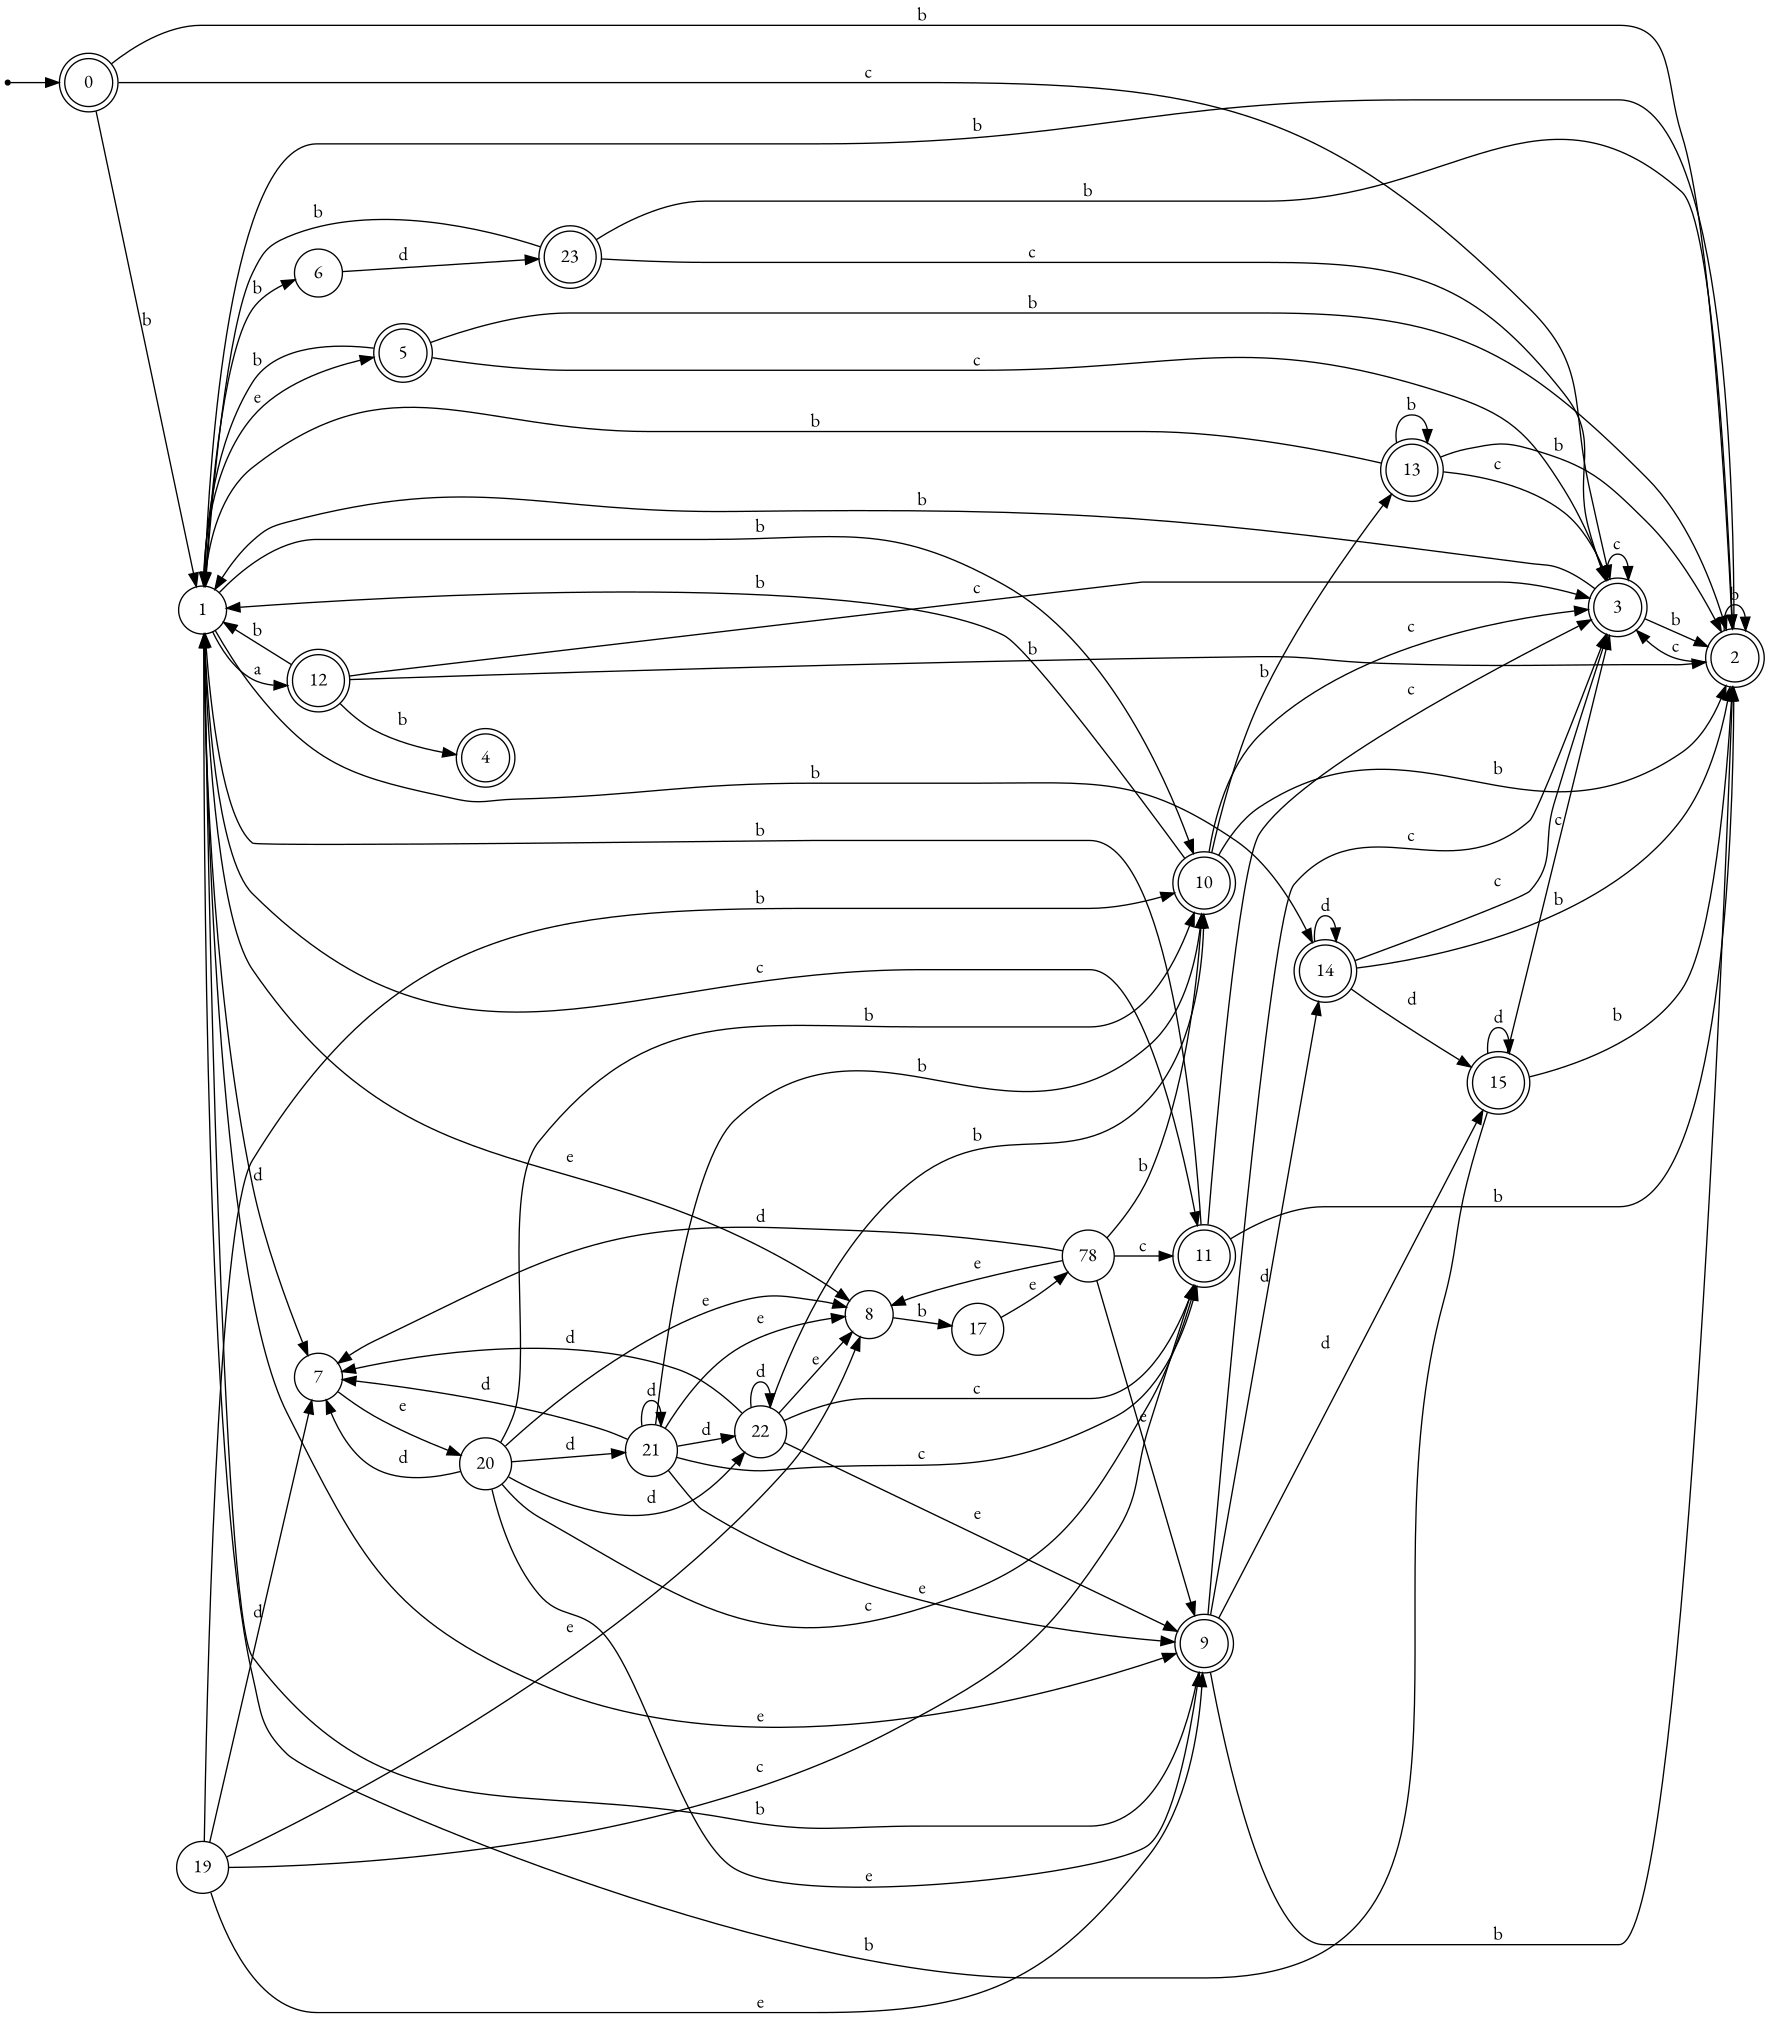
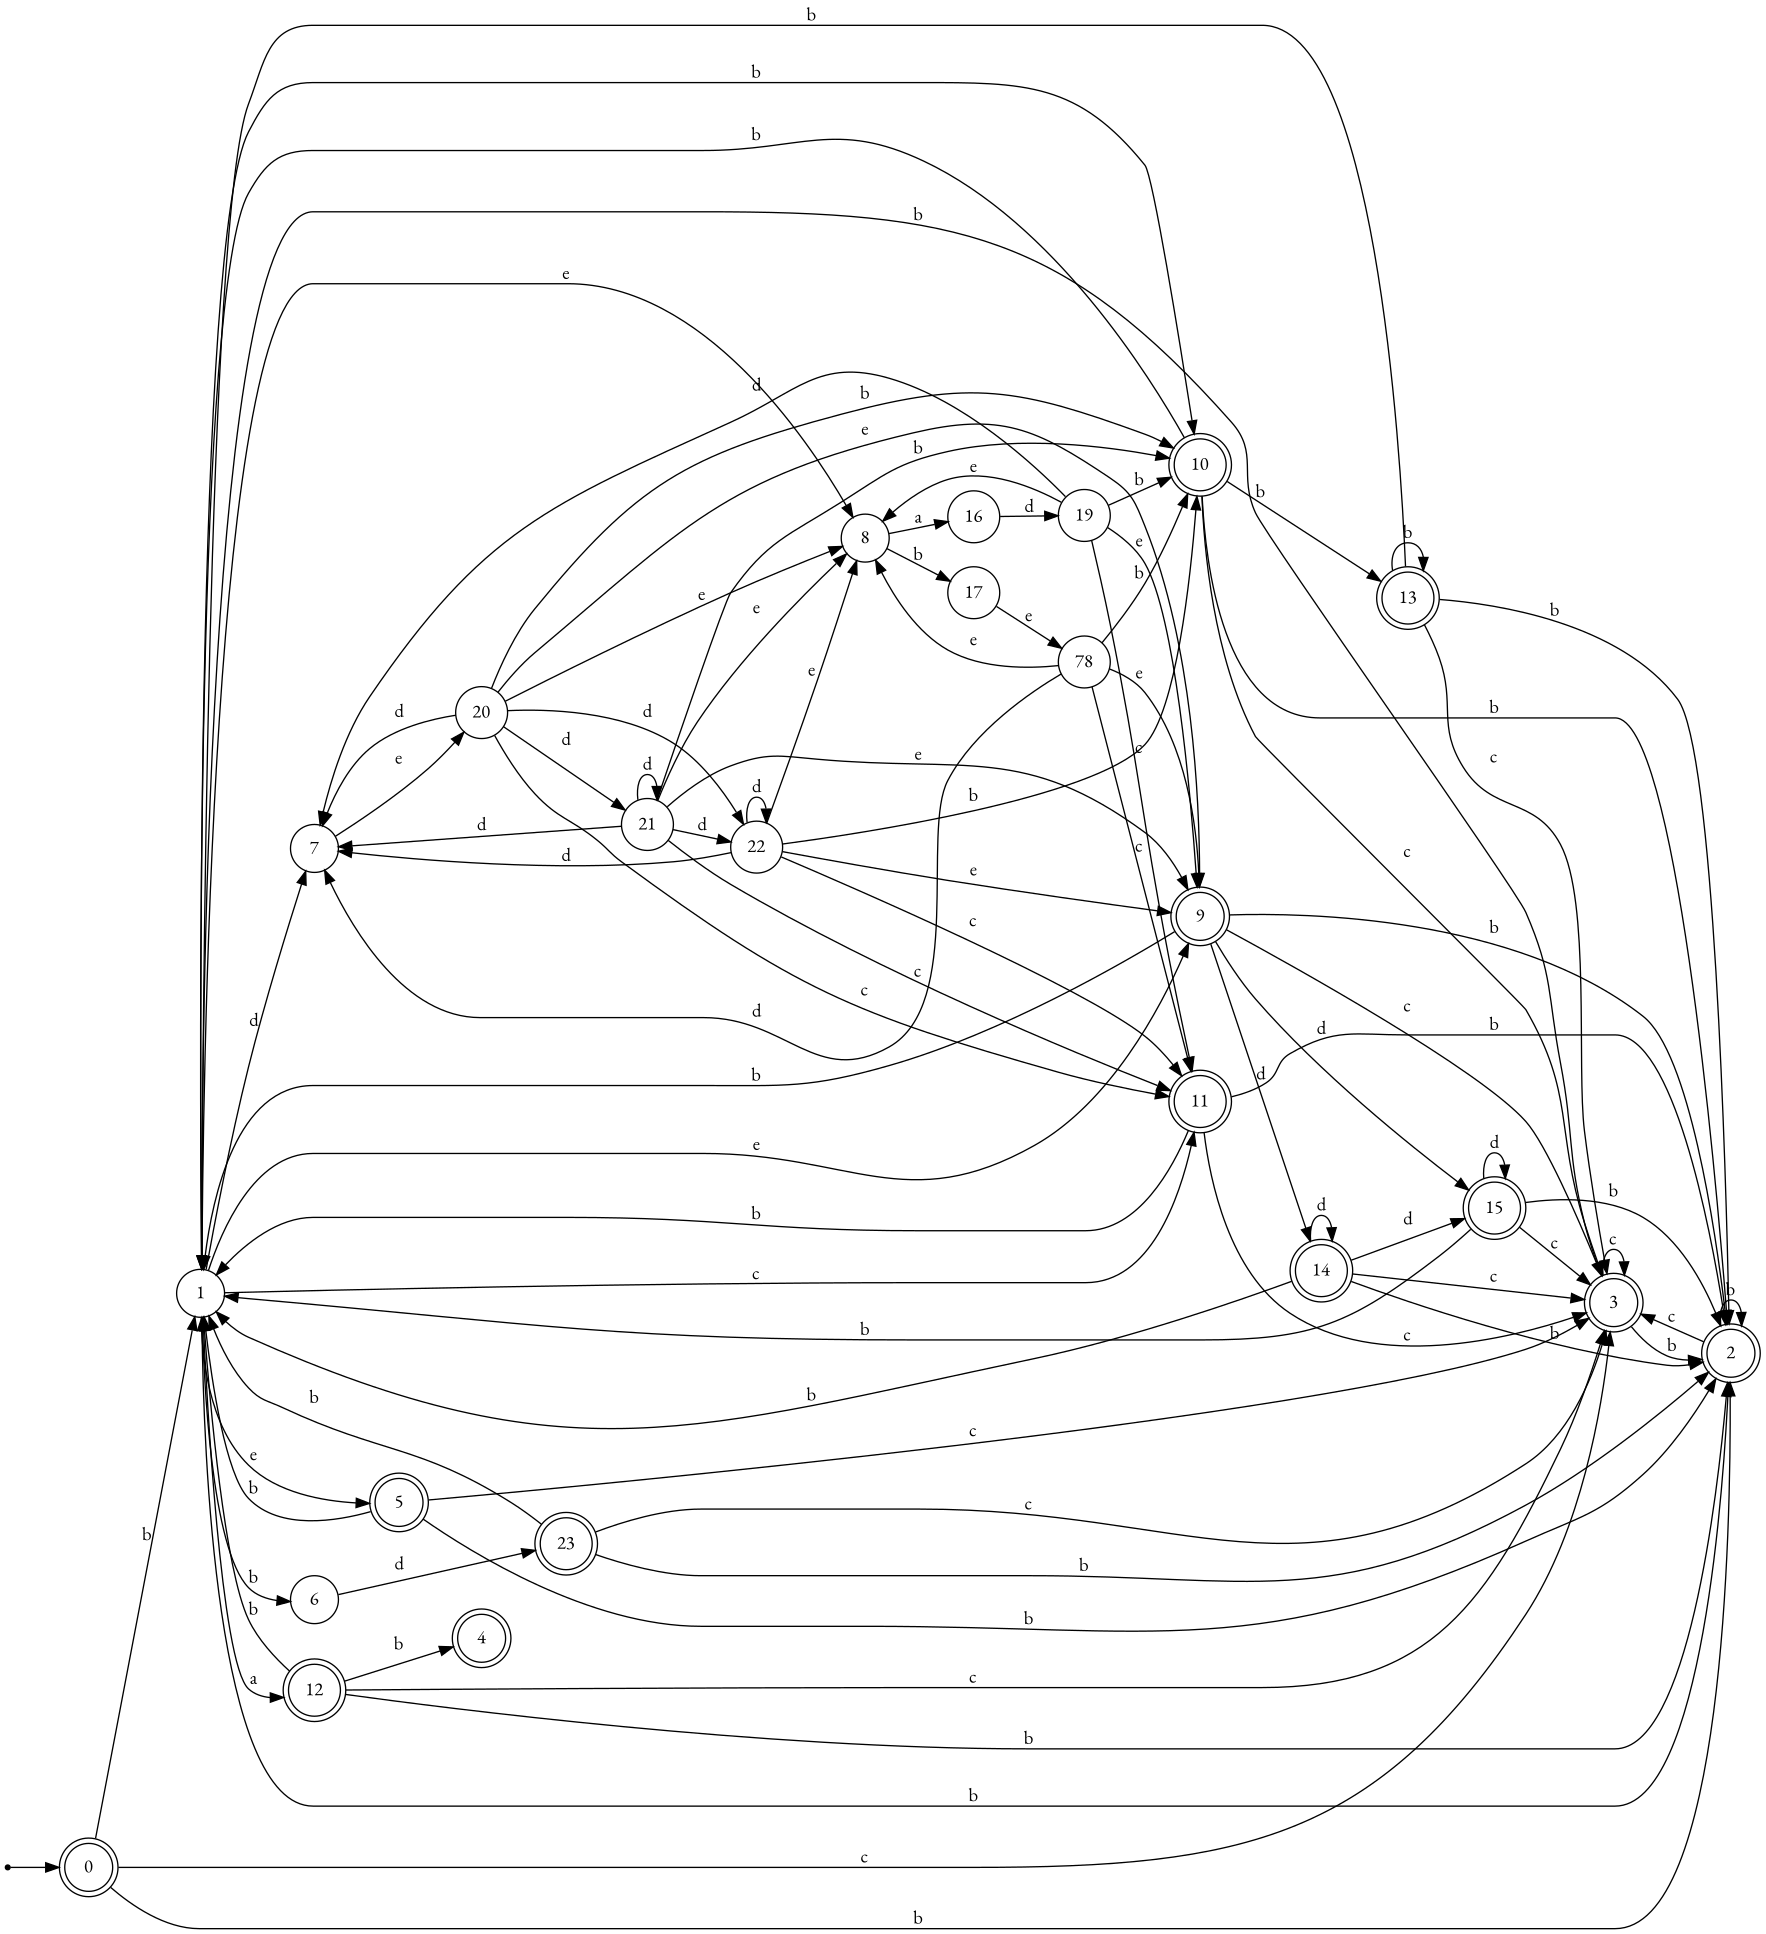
node "16": added
edge "1" -> "14": reversed
